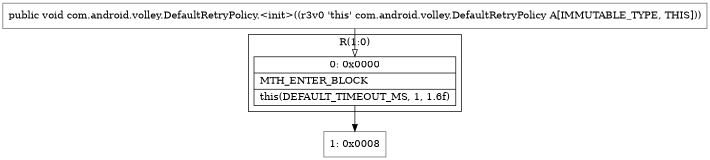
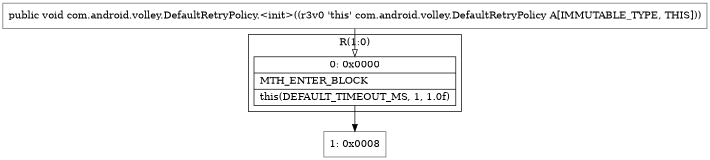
node "0: 0x0000": text "this(DEFAULT_TIMEOUT_MS, 1, 1.6f)" -> "this(DEFAULT_TIMEOUT_MS, 1, 1.0f)"
